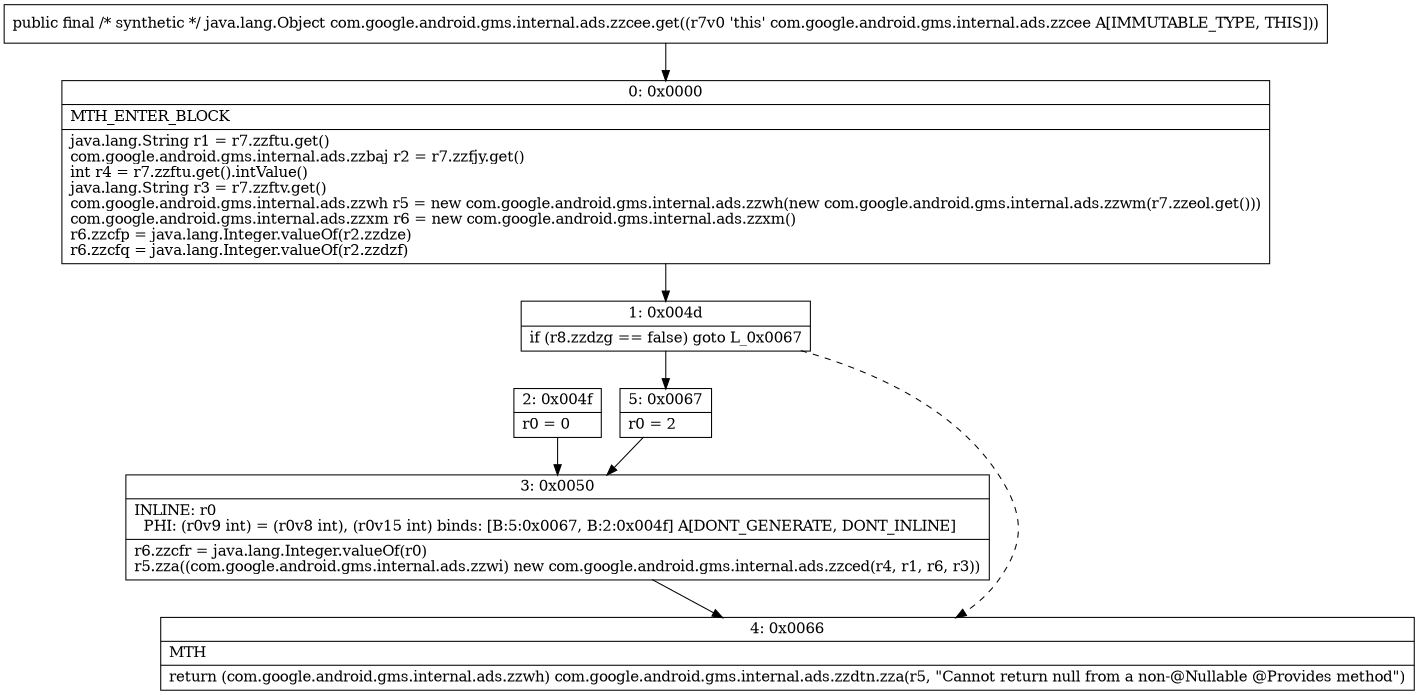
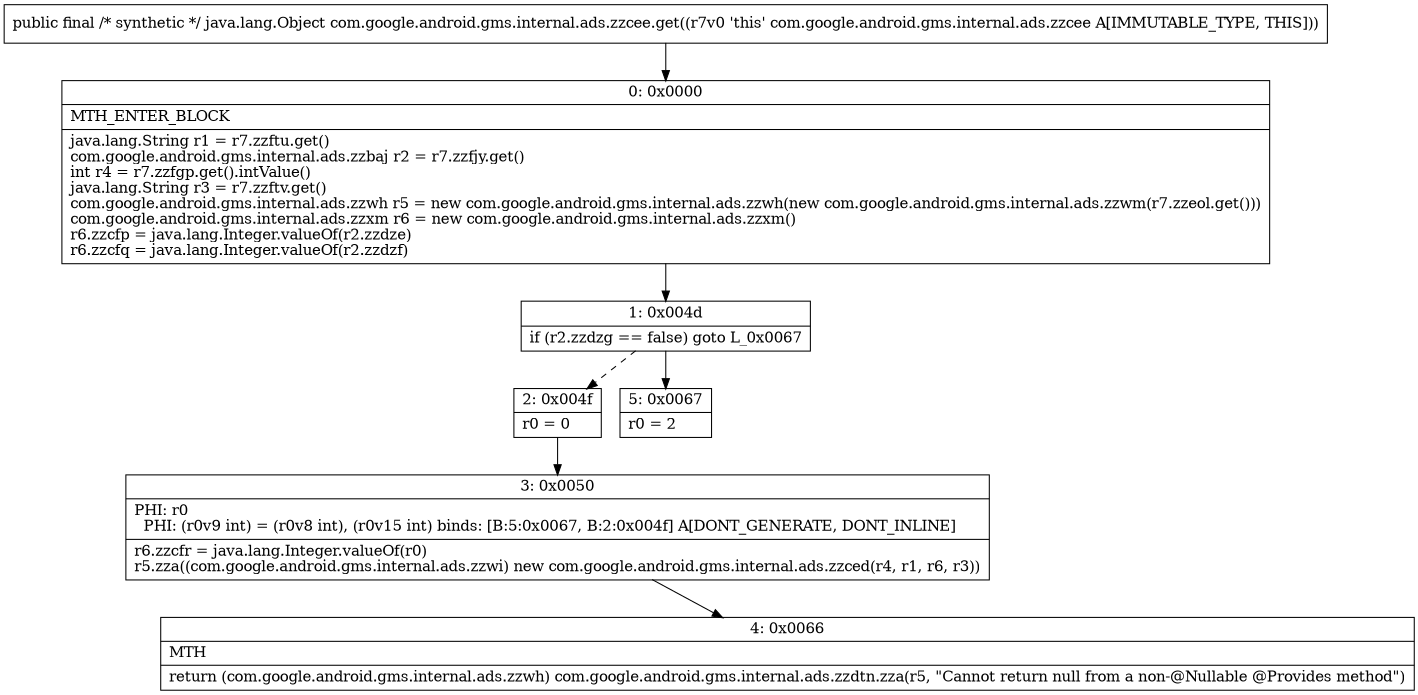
node "0: 0x0000": text "int r4 = r7.zzftu.get().intValue()" -> "int r4 = r7.zzfgp.get().intValue()"
node "1: 0x004d": text "if (r8.zzdzg == false) goto L_0x0067" -> "if (r2.zzdzg == false) goto L_0x0067"
edge "1: 0x004d" -> "4: 0x0066": now "1: 0x004d" -> "2: 0x004f"
edge "5: 0x0067" -> "3: 0x0050": removed
node "3: 0x0050": text "INLINE: r0" -> "PHI: r0"
